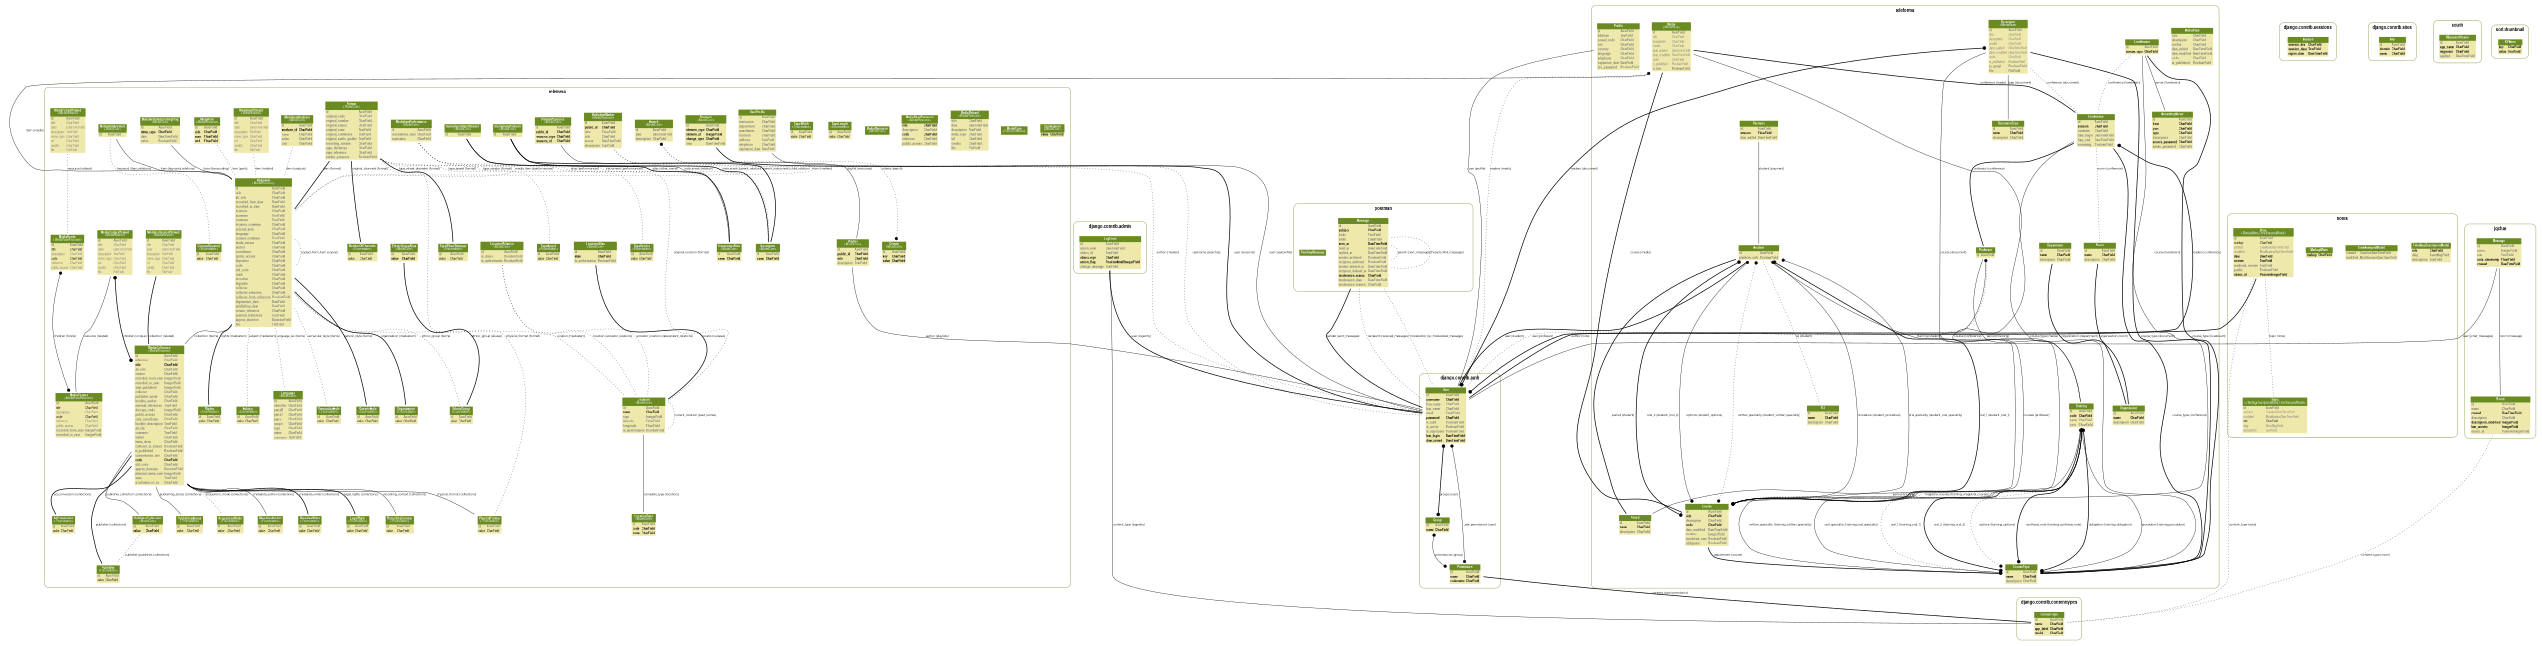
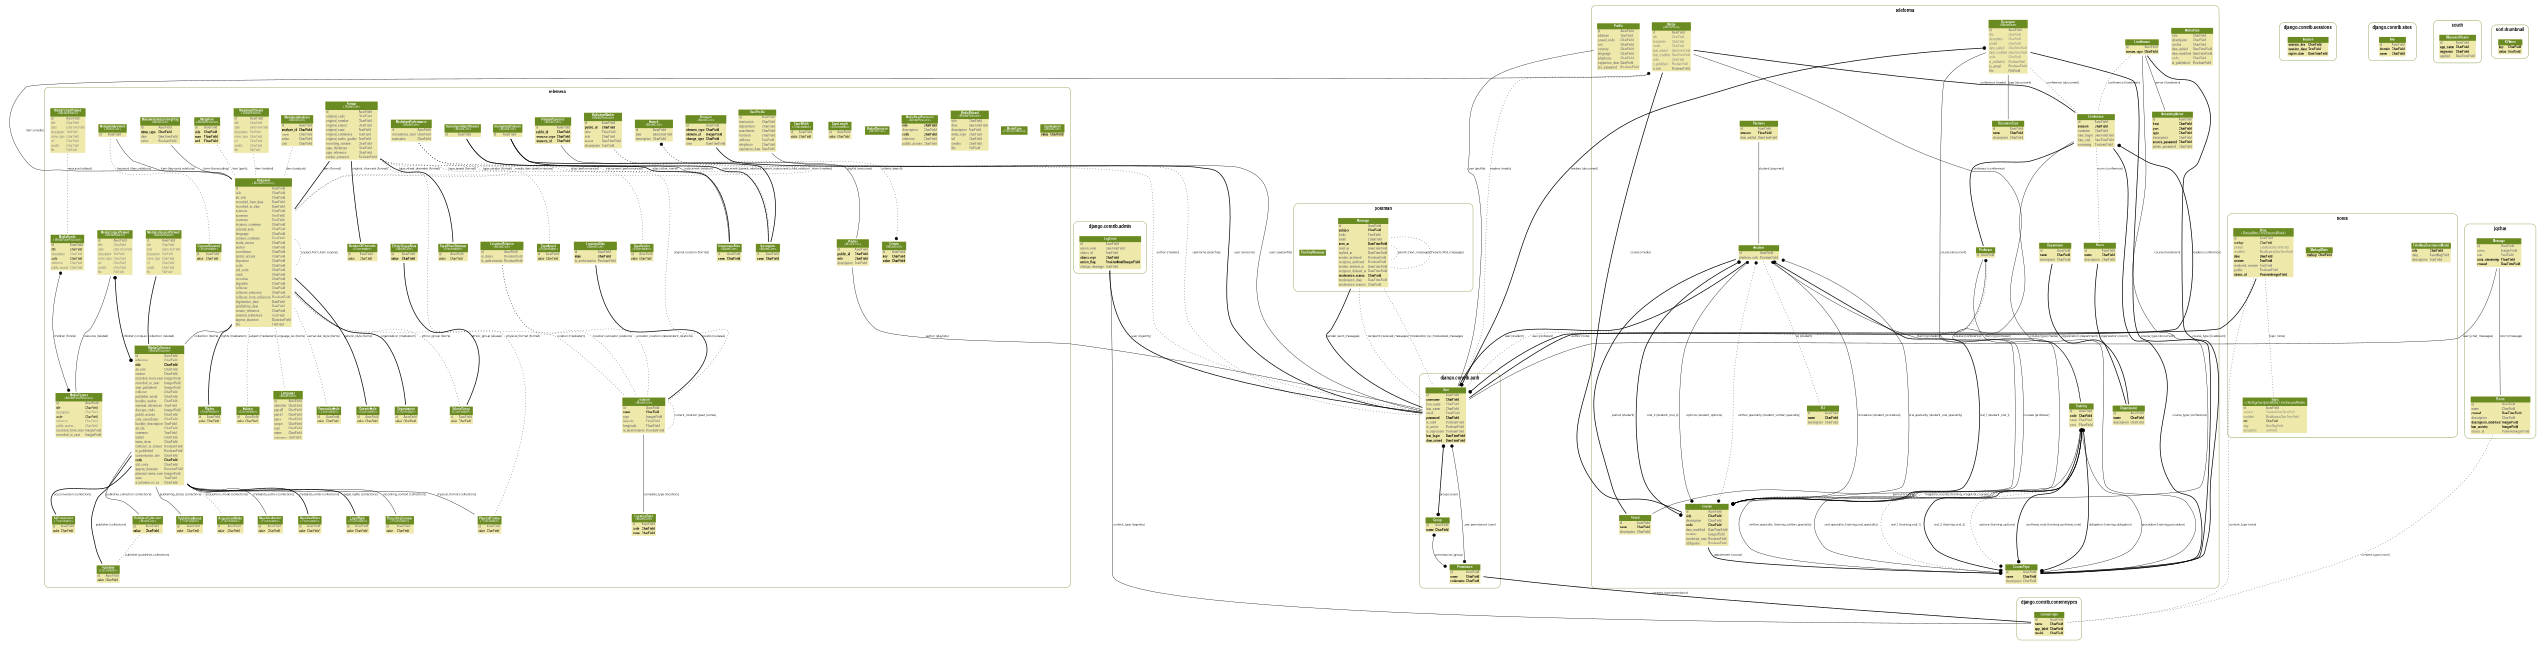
node "TimeStampedModel": removed
edge "Professor" -- "Training": label "period (training)" -> "training (professor)"
